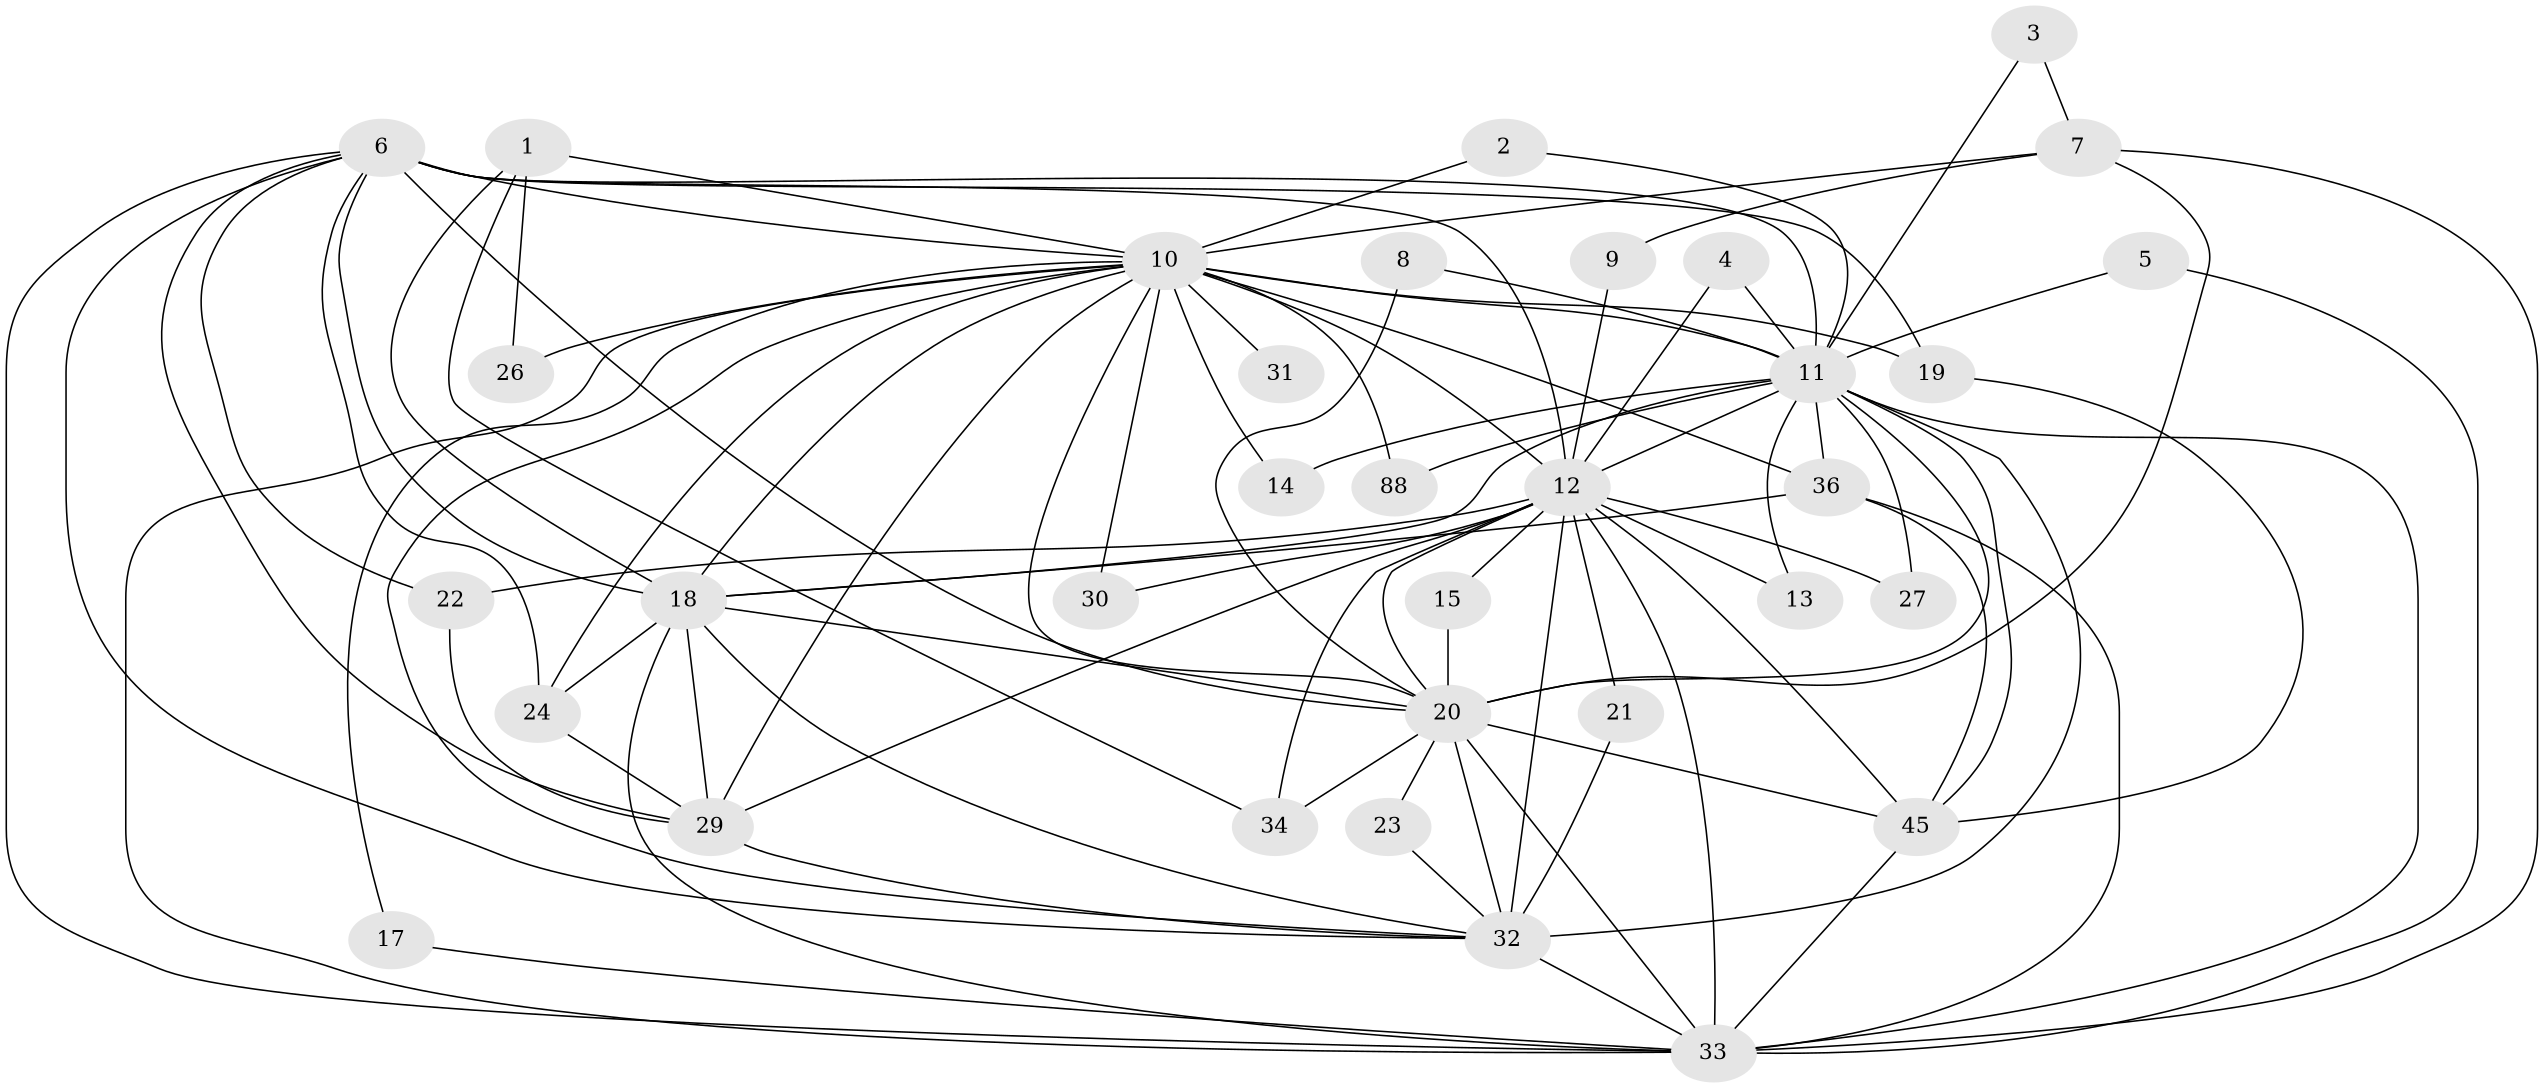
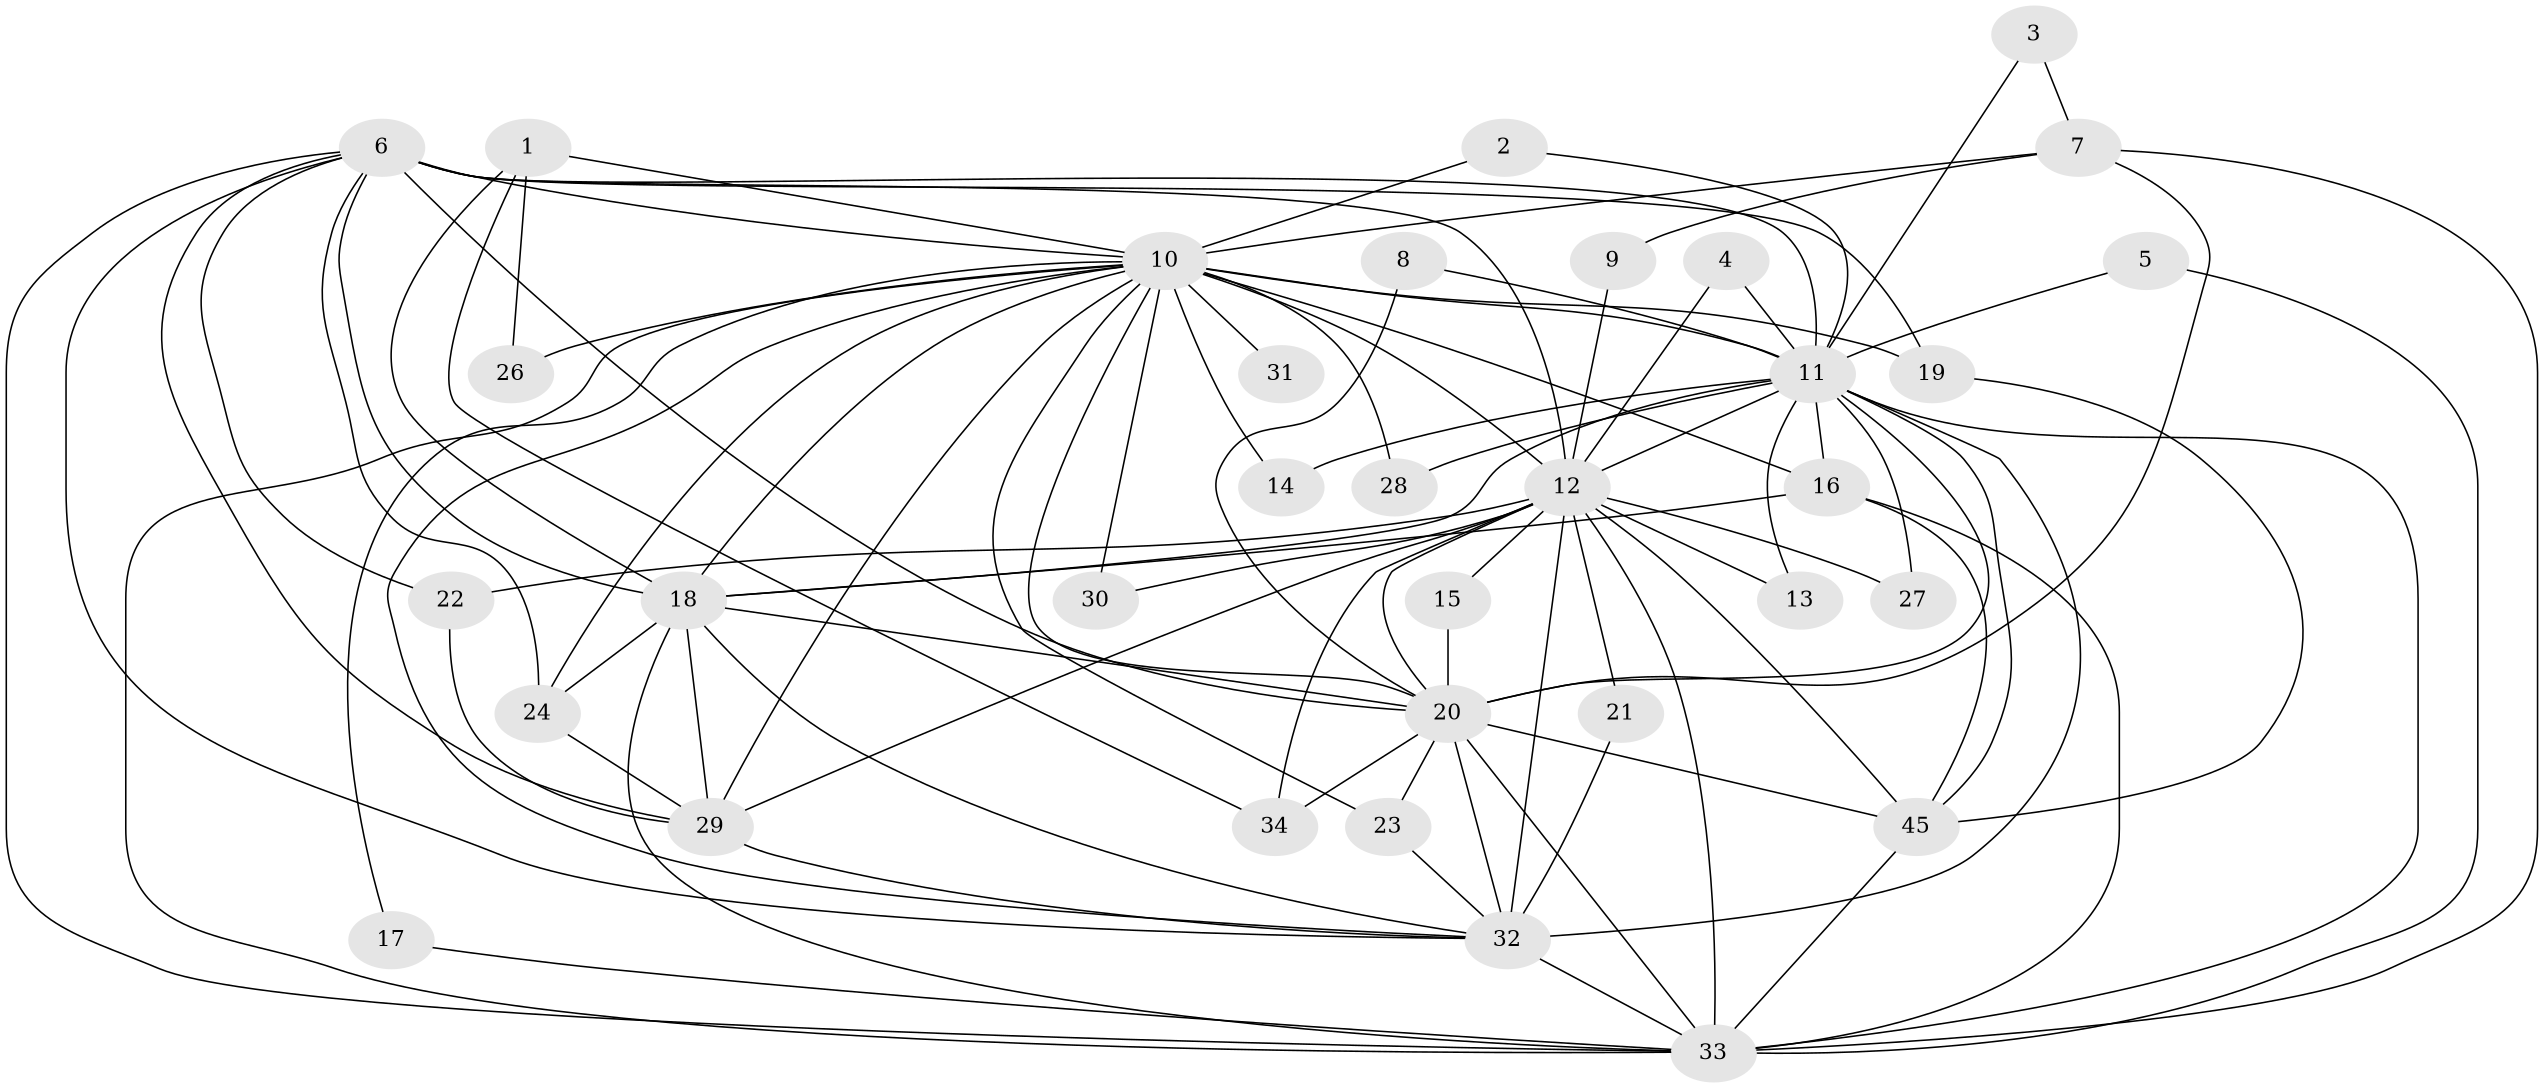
node "88": label "88" -> "28"
node "36": label "36" -> "16"
edge "10" -- "23": added
